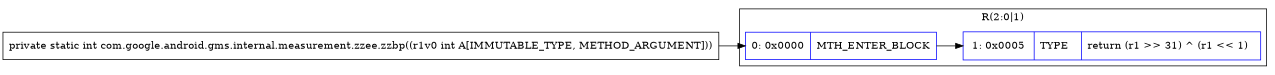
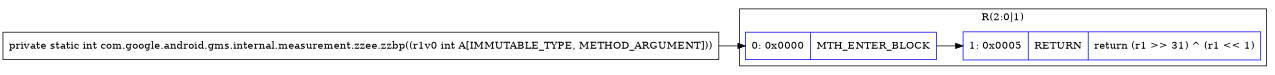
node "1: 0x0005": text "TYPE" -> "RETURN"
